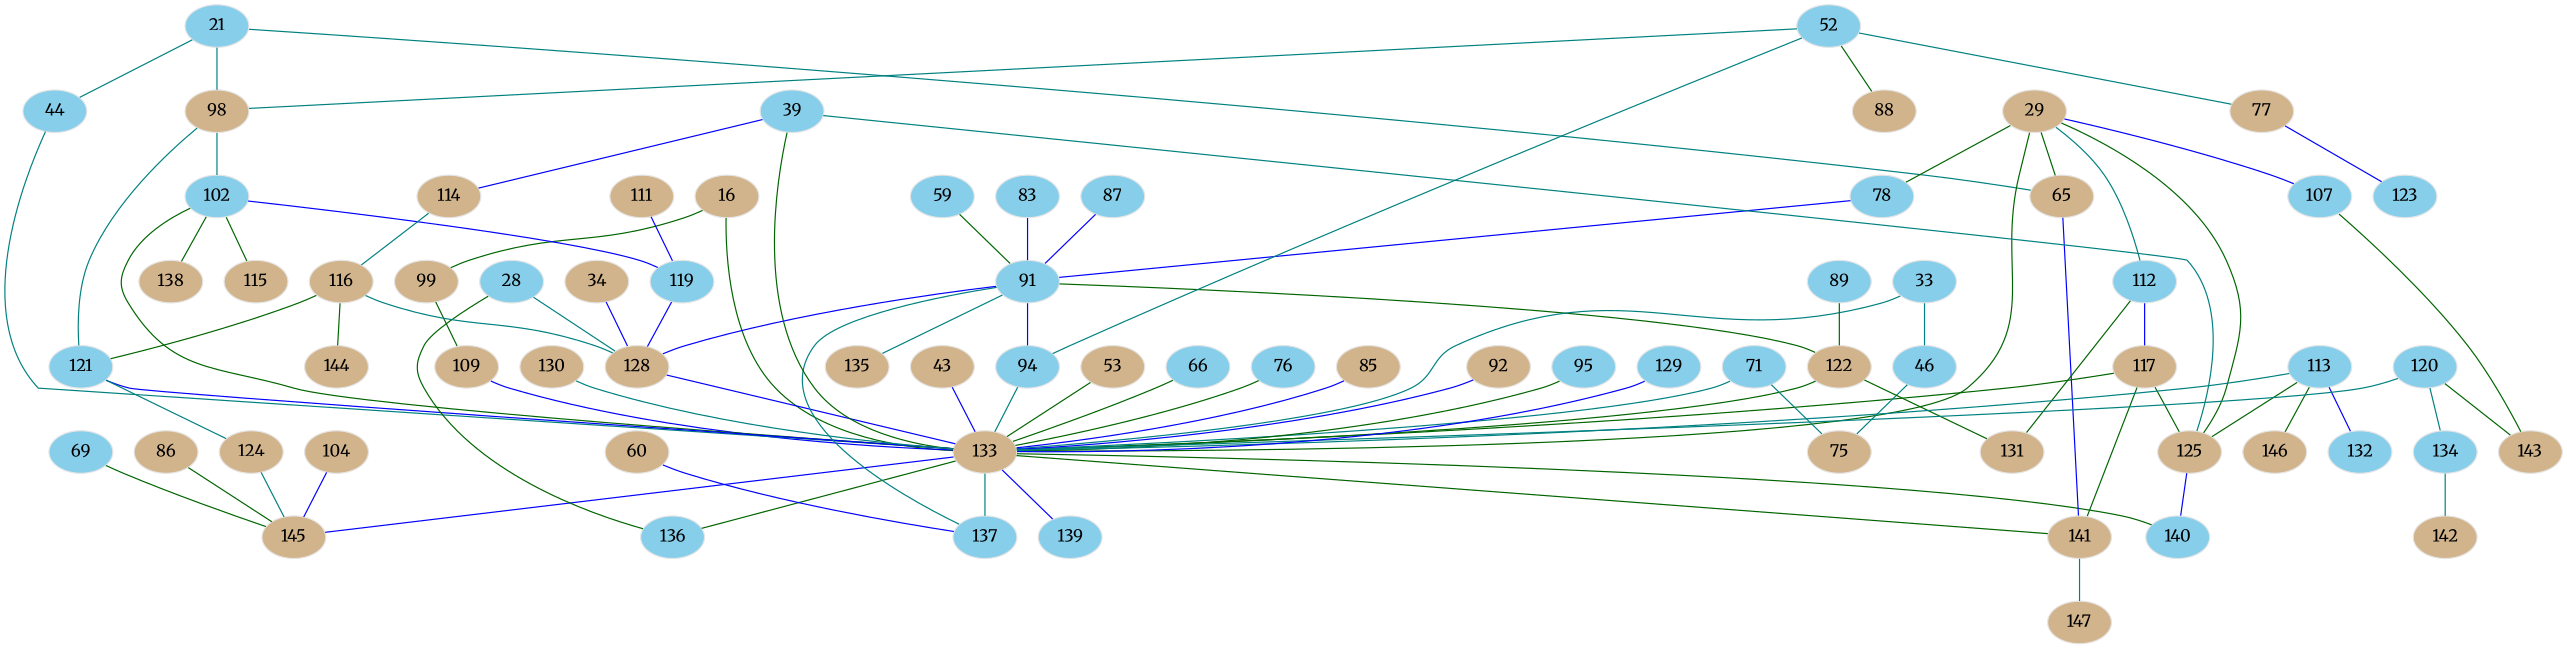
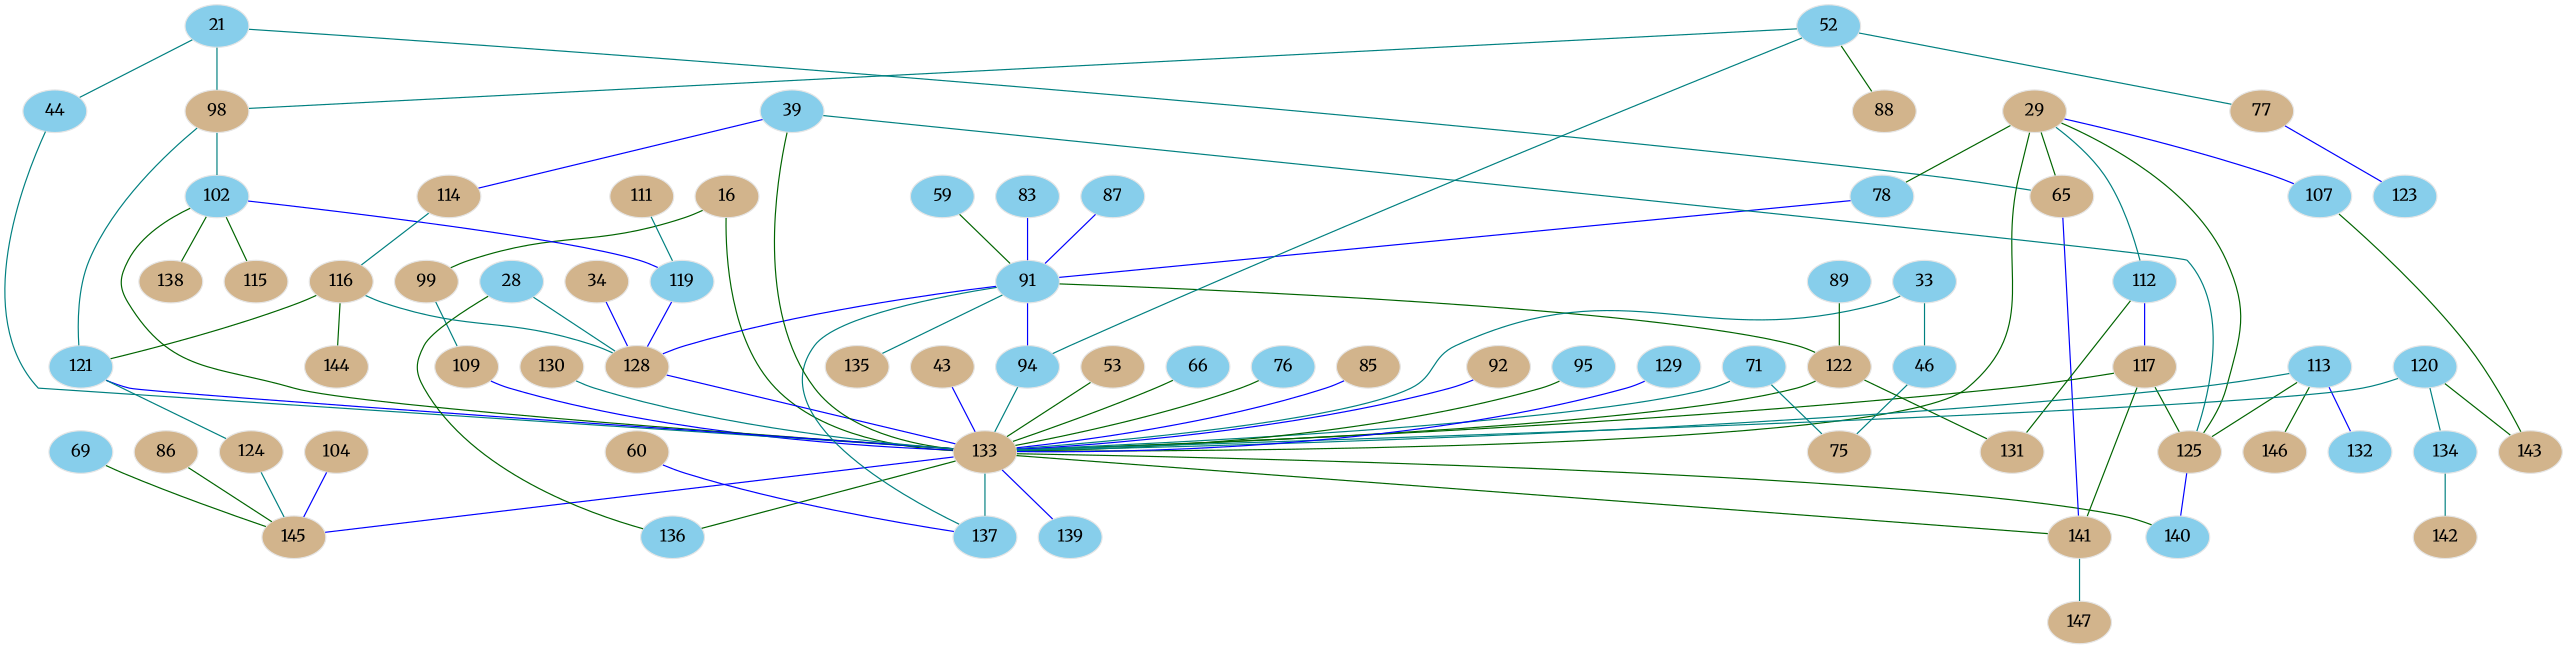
edge "111" -- "119": color blue -> teal
edge "99" -- "109": color darkgreen -> teal
